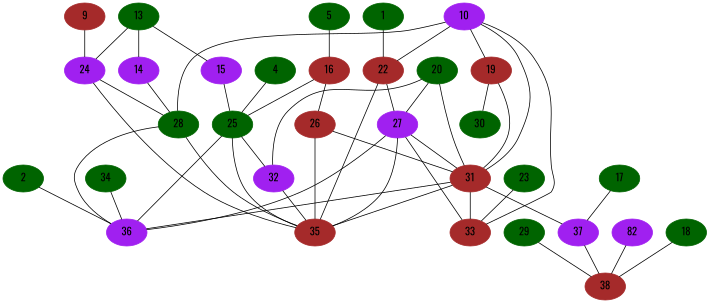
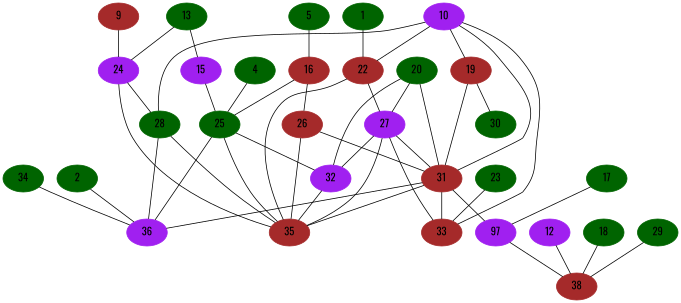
node "14": removed
edge "27" -- "36": now "27" -- "32"
node "37": label "37" -> "97"
node "82": label "82" -> "12"
